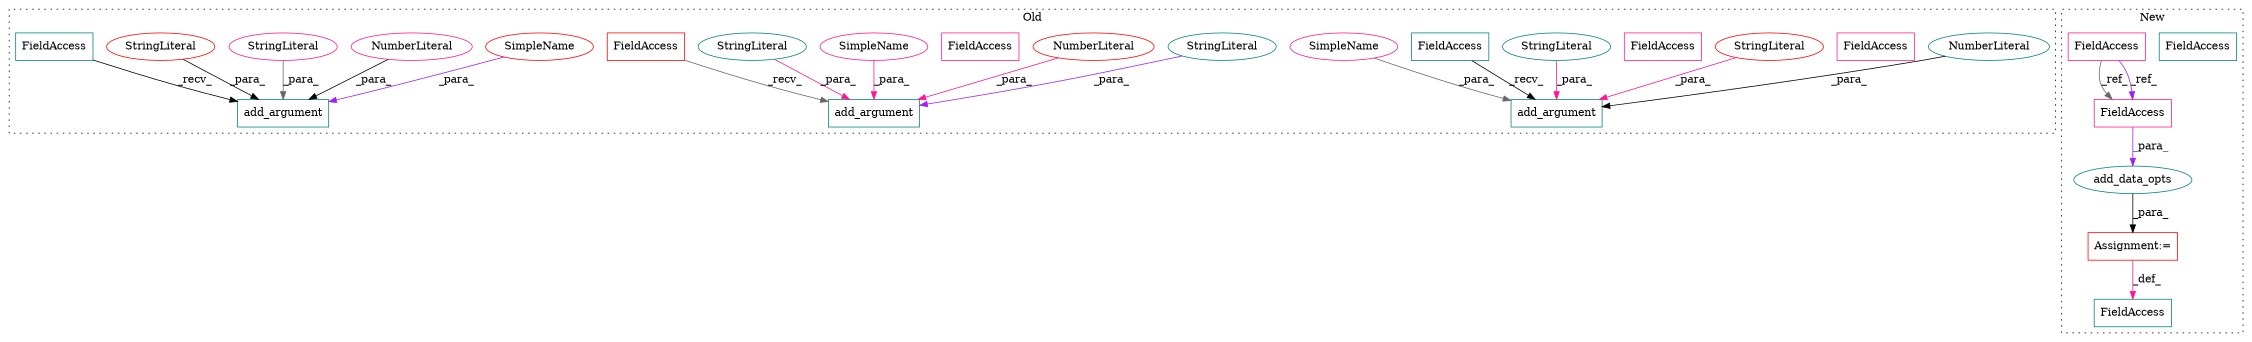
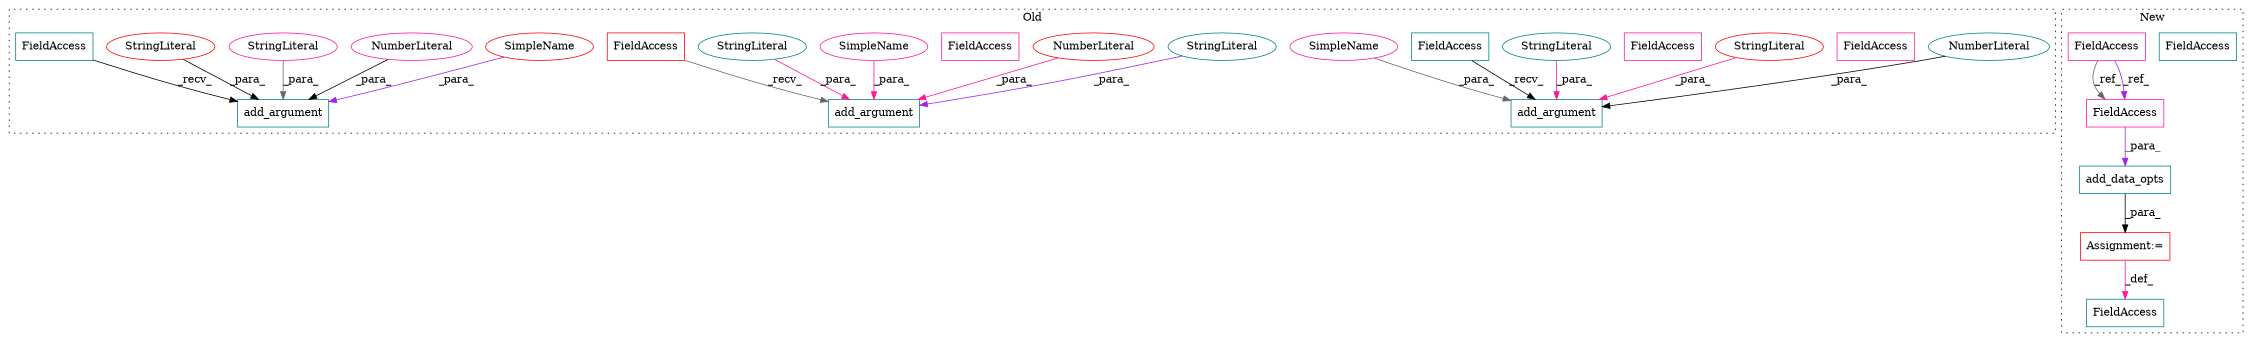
node "add_data_opts": shape ellipse -> box
